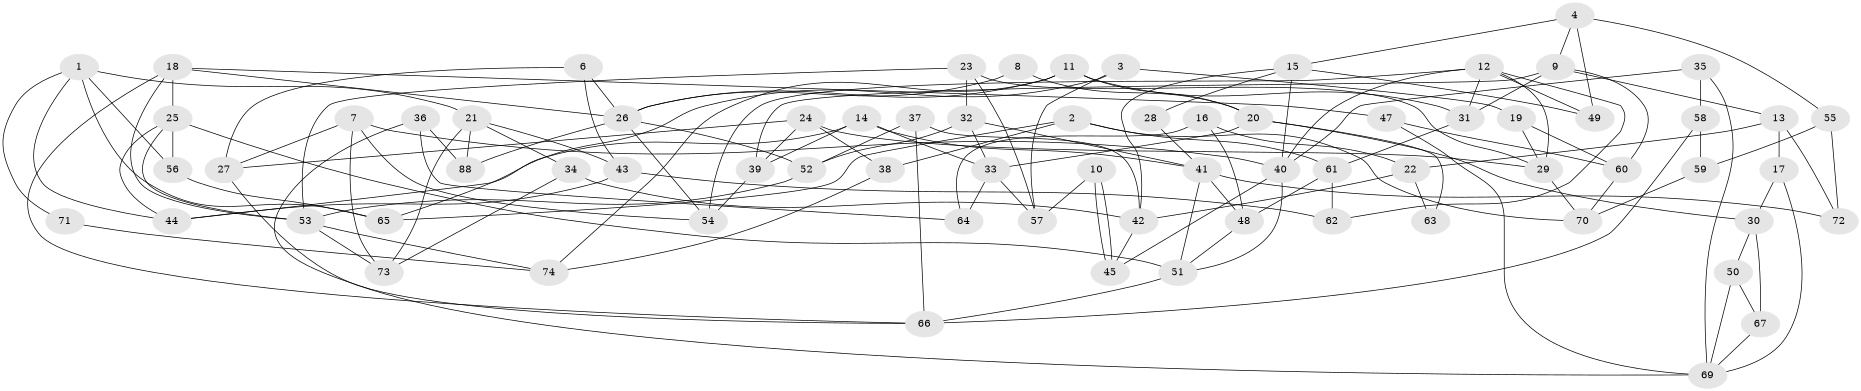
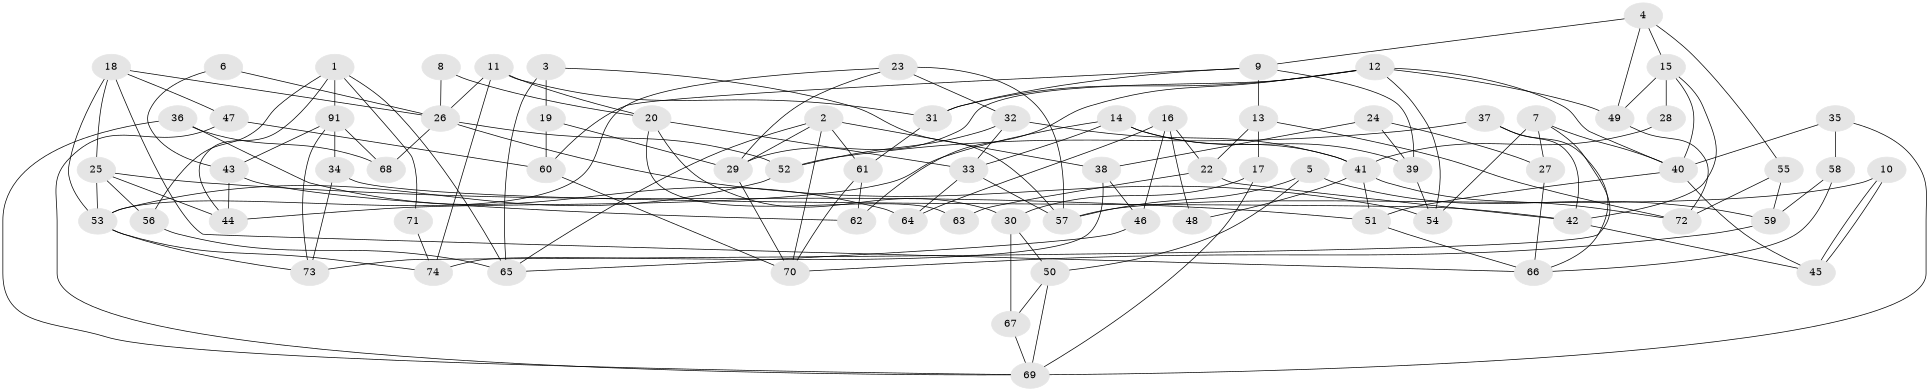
edge "6" -- "27": removed
node "21": label "21" -> "91"
edge "49" -- "72": added
edge "24" -- "29": now "2" -- "29"
node "88": label "88" -> "68"
node "5": added
edge "61" -- "48": now "61" -- "70"
node "46": added
edge "48" -- "51": removed
